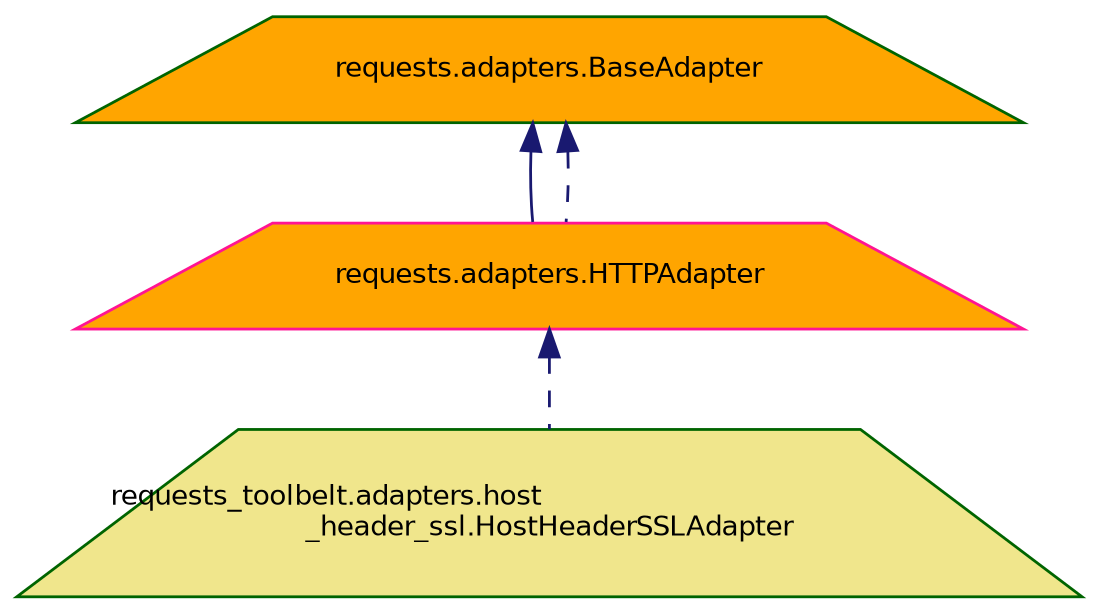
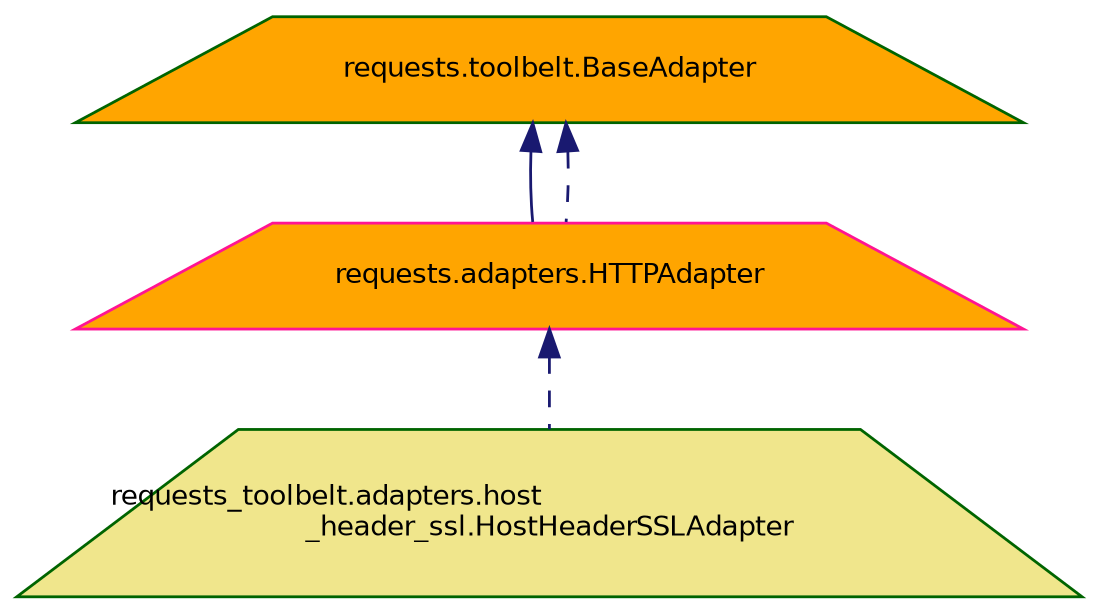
node "requests.adapters.BaseAdapter": label "requests.adapters.BaseAdapter" -> "requests.toolbelt.BaseAdapter"
